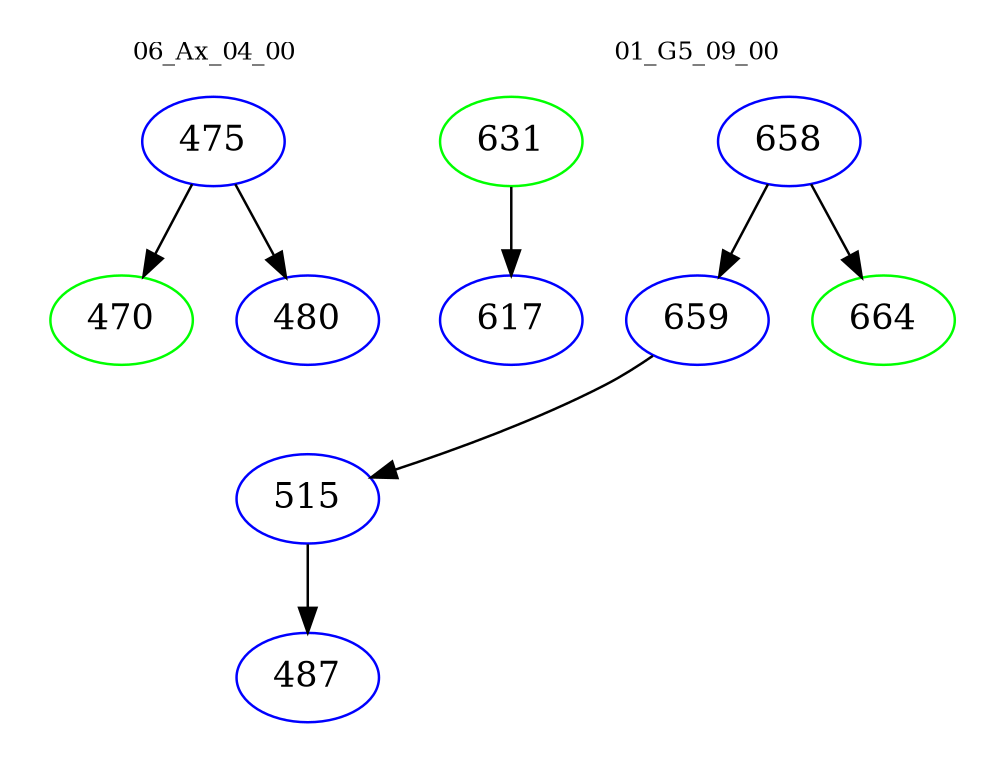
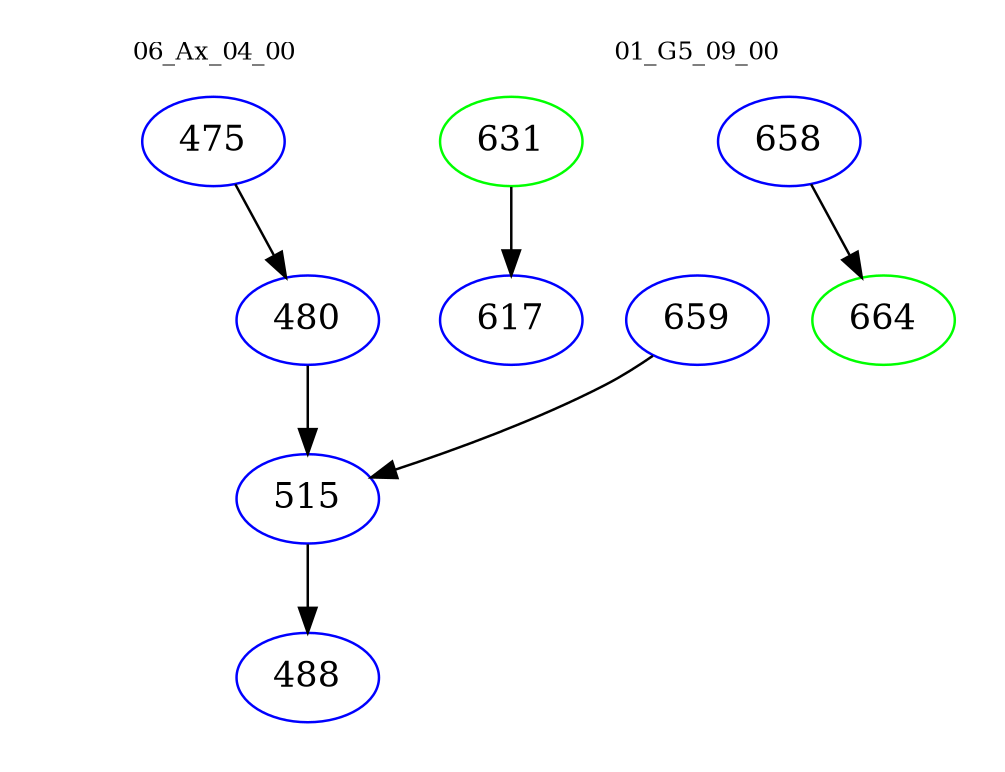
edge "658" -> "659": removed
node "470": removed
edge "480" -> "515": added
node "487": label "487" -> "488"
